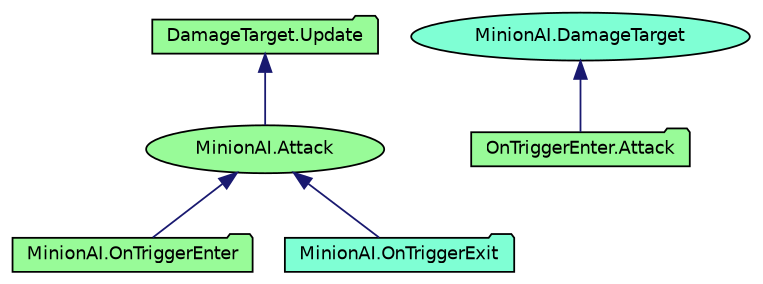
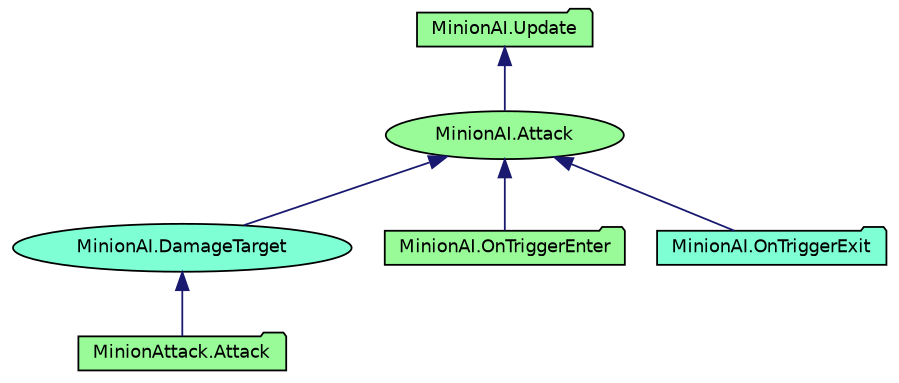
node "DamageTarget.Update": label "DamageTarget.Update" -> "MinionAI.Update"
node "OnTriggerEnter.Attack": label "OnTriggerEnter.Attack" -> "MinionAttack.Attack"
edge "MinionAI.DamageTarget" -> "MinionAI.Attack": added
